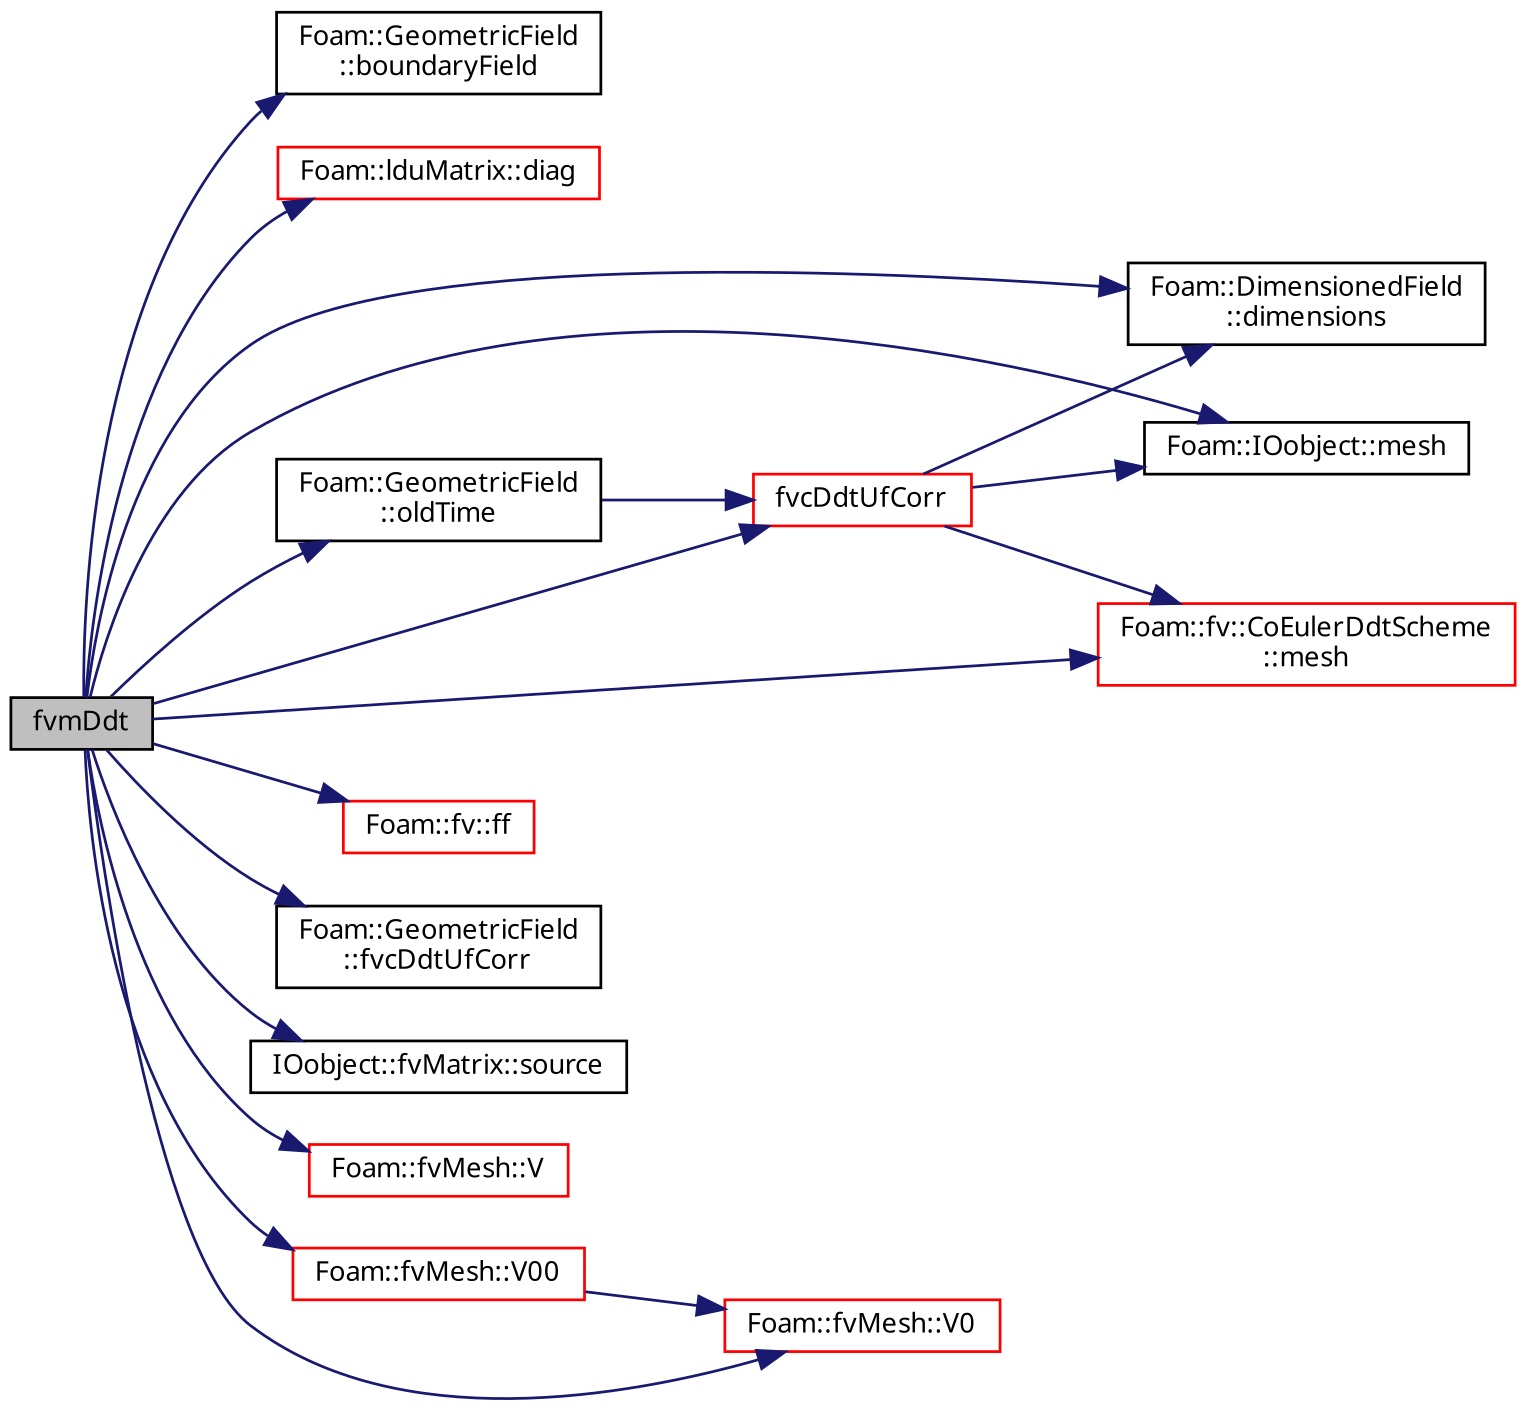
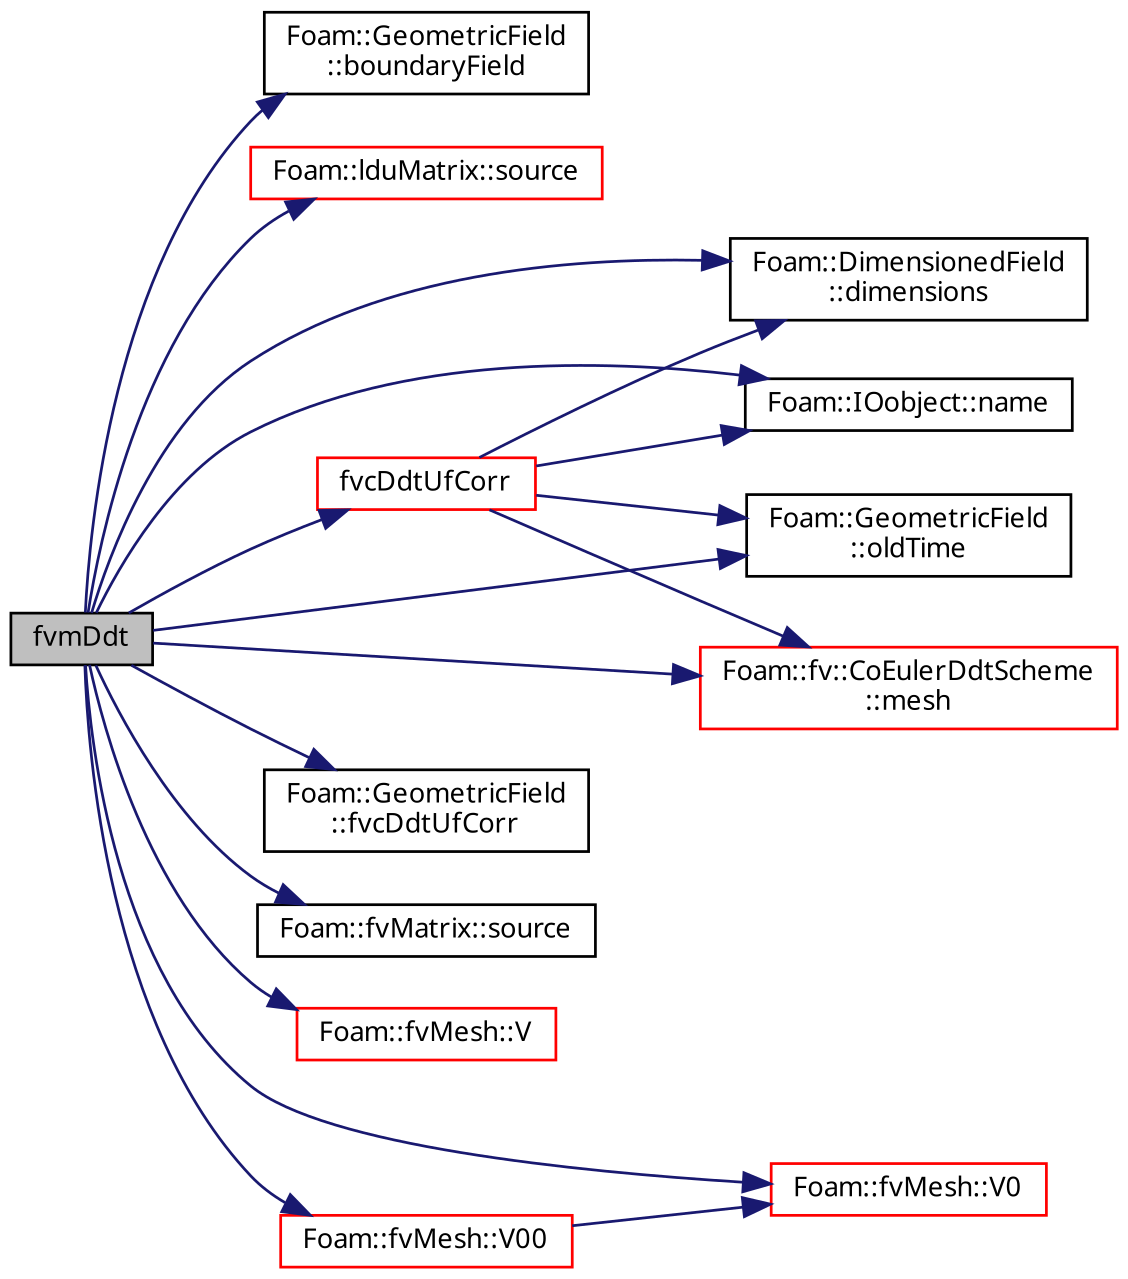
node "Foam::lduMatrix::diag": label "Foam::lduMatrix::diag" -> "Foam::lduMatrix::source"
node "Foam::IOobject::mesh": label "Foam::IOobject::mesh" -> "Foam::IOobject::name"
edge "Foam::GeometricField ::oldTime" -> "fvcDdtUfCorr": reversed
node "Foam::fv::ff": removed
node "IOobject::fvMatrix::source": label "IOobject::fvMatrix::source" -> "Foam::fvMatrix::source"
